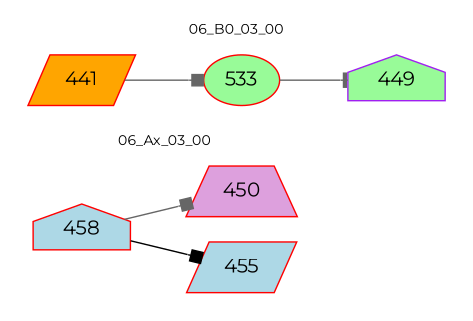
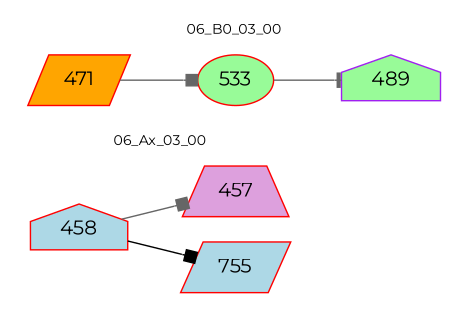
node "441": label "441" -> "471"
node "449": label "449" -> "489"
node "450": label "450" -> "457"
node "455": label "455" -> "755"
